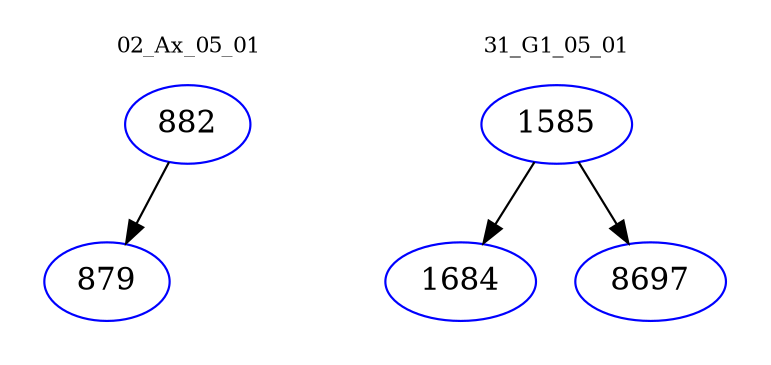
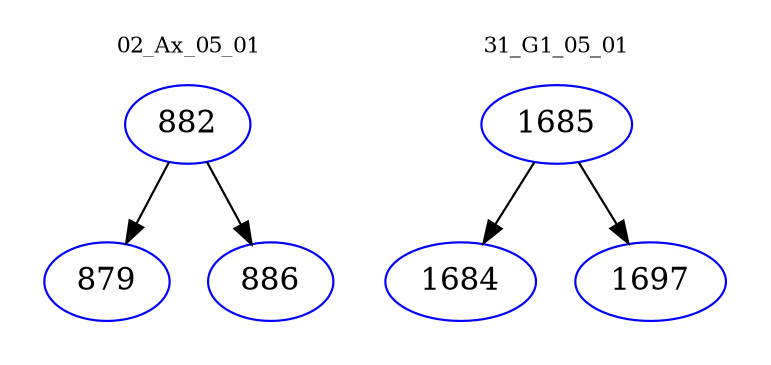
node "1585": label "1585" -> "1685"
node "886": added
node "8697": label "8697" -> "1697"
